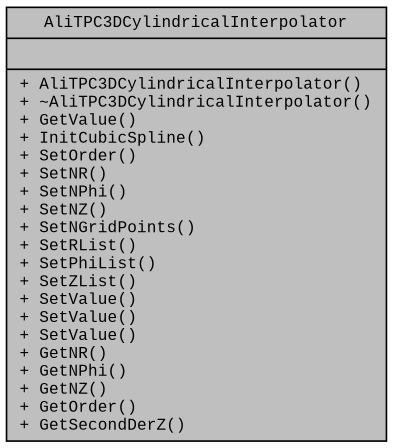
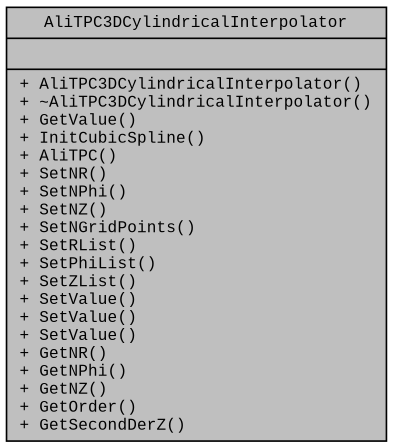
node "AliTPC3DCylindricalInterpolator": text "+ SetOrder()" -> "+ AliTPC()"
